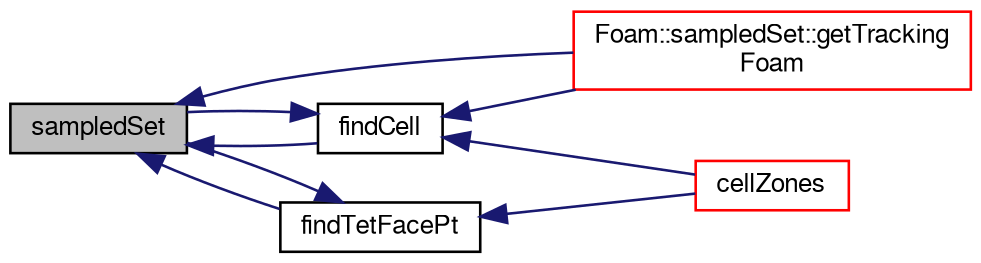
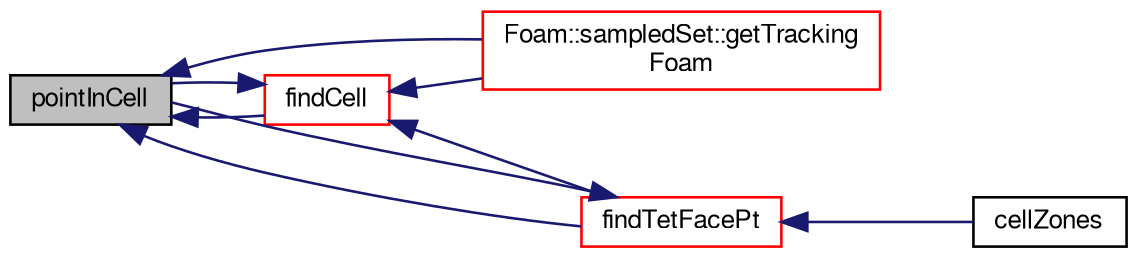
node "sampledSet": label "sampledSet" -> "pointInCell"
node "findCell": color black -> red
edge "cellZones" -> "findCell": now "findTetFacePt" -> "findCell"
node "cellZones": color red -> black
node "findTetFacePt": color black -> red
